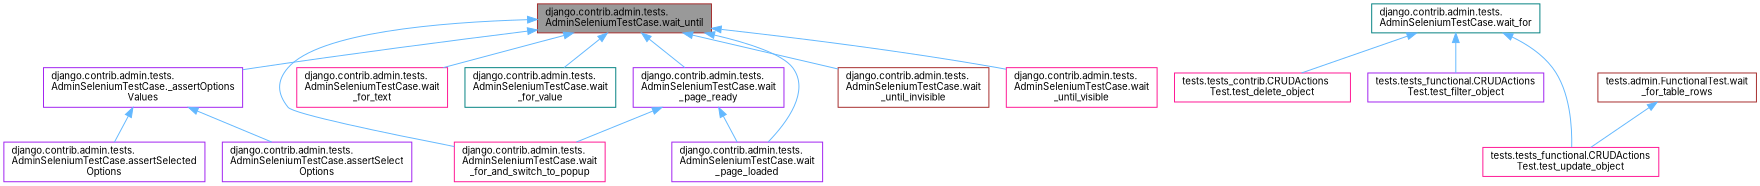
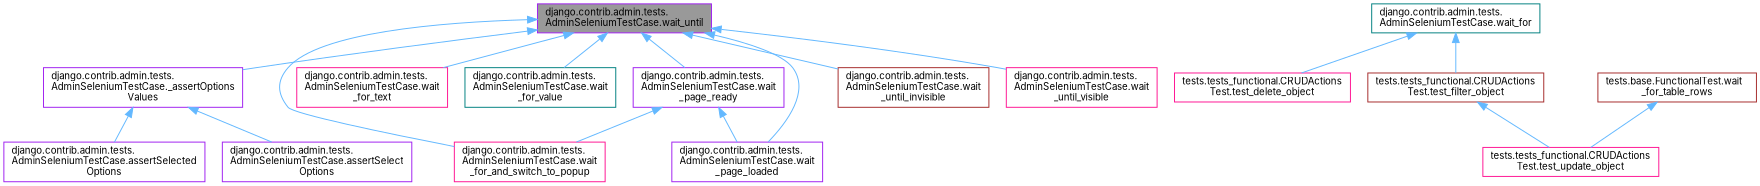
node "django.contrib.admin.tests. AdminSeleniumTestCase.wait_until": color brown -> purple
edge "tests.tests_functional.CRUDActions Test.test_update_object" -> "django.contrib.admin.tests. AdminSeleniumTestCase.wait_for": now "tests.tests_functional.CRUDActions Test.test_update_object" -> "tests.tests_functional.CRUDActions Test.test_filter_object"
node "tests.tests_contrib.CRUDActions Test.test_delete_object": label "tests.tests_contrib.CRUDActions Test.test_delete_object" -> "tests.tests_functional.CRUDActions Test.test_delete_object"
node "tests.tests_functional.CRUDActions Test.test_filter_object": color purple -> brown
node "tests.admin.FunctionalTest.wait _for_table_rows": label "tests.admin.FunctionalTest.wait _for_table_rows" -> "tests.base.FunctionalTest.wait _for_table_rows"
